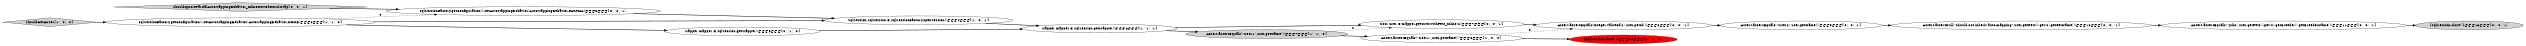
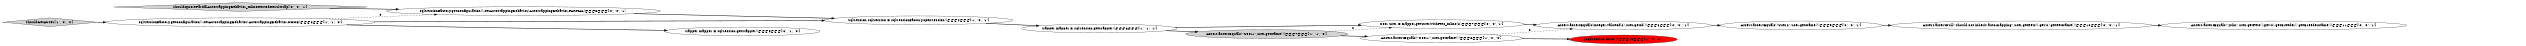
node "{sqlSession.close()}@@@13@@@['0', '0', '1']": removed
edge "Mapper mapper = sqlSession.getMapper()@@@5@@@['0', '1', '0']" -> "Mapper mapper = sqlSession.getMapper()@@@6@@@['1', '1', '1']": removed
